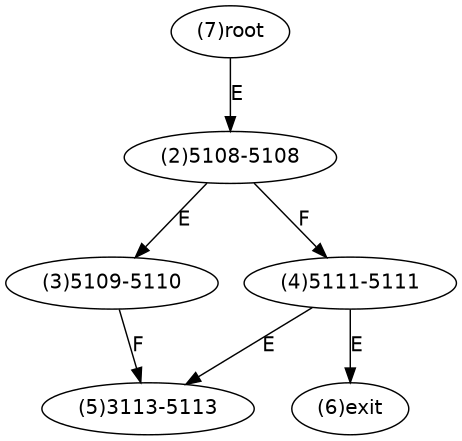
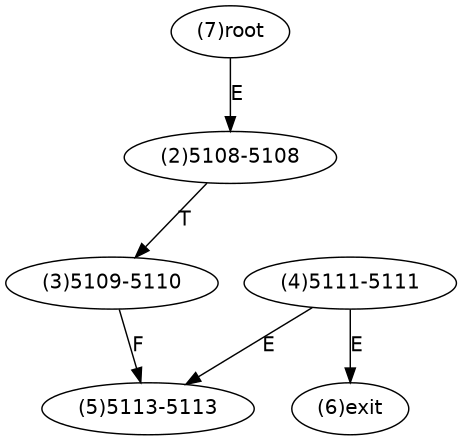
edge "(2)5108-5108" -> "(4)5111-5111": removed, label "F"
edge "(2)5108-5108" -> "(3)5109-5110": label "E" -> "T"
node "(5)3113-5113": label "(5)3113-5113" -> "(5)5113-5113"
